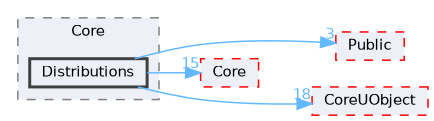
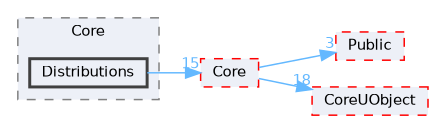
edge "Distributions" -> "Public": now "Core" -> "Public"
edge "Distributions" -> "CoreUObject": now "Core" -> "CoreUObject"
